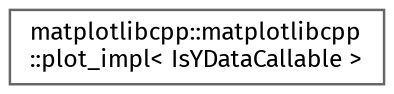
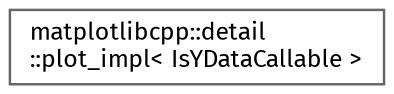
node "matplotlibcpp::matplotlibcpp ::plot_impl< IsYDataCallable >": label "matplotlibcpp::matplotlibcpp ::plot_impl< IsYDataCallable >" -> "matplotlibcpp::detail ::plot_impl< IsYDataCallable >"
